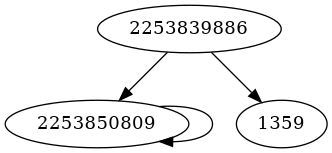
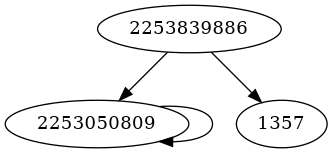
node "2253850809": label "2253850809" -> "2253050809"
node "1359": label "1359" -> "1357"
